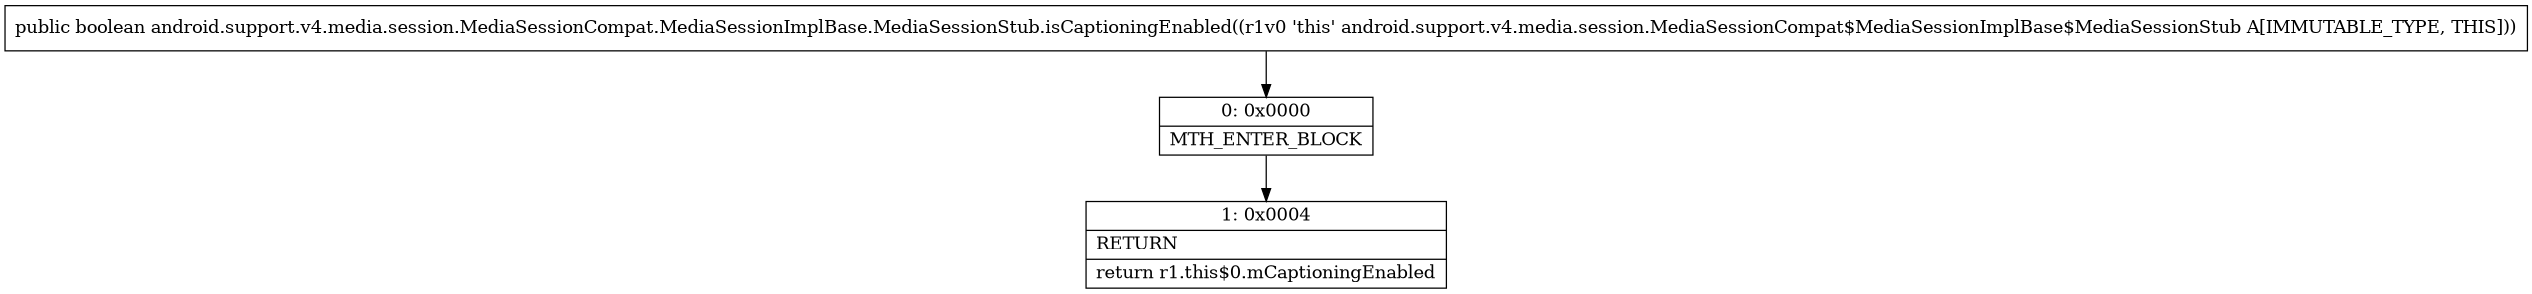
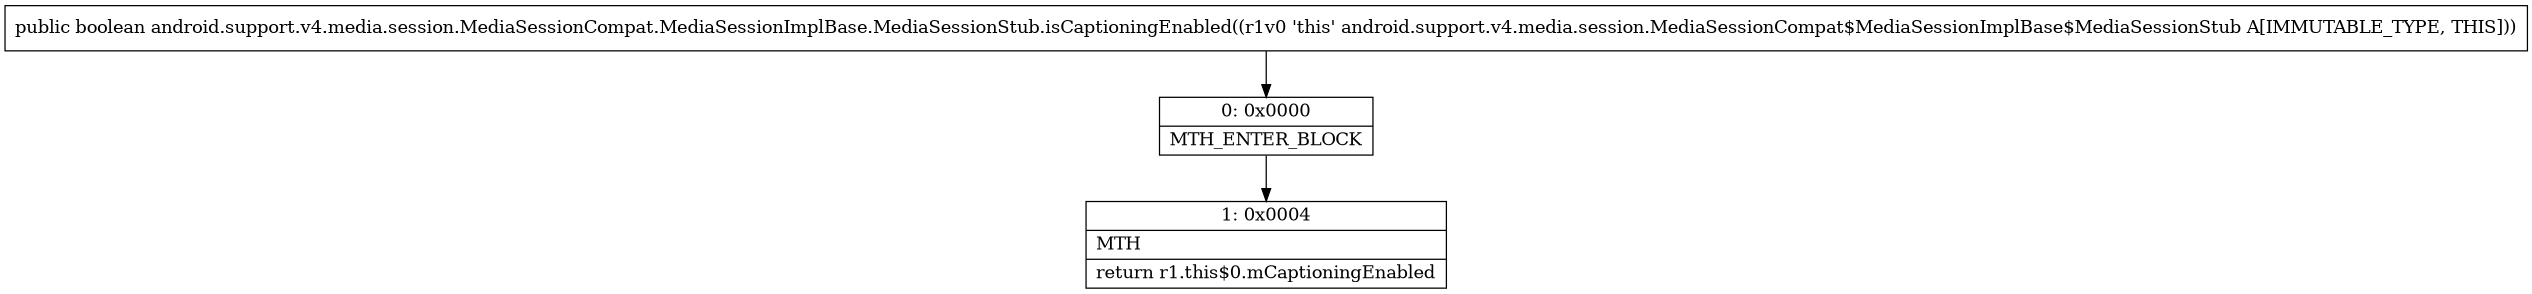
node "1: 0x0004": text "RETURN" -> "MTH"
